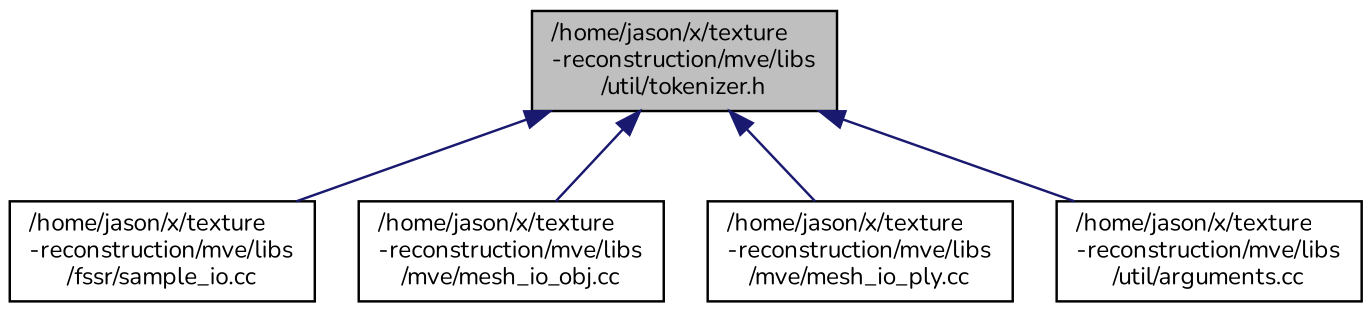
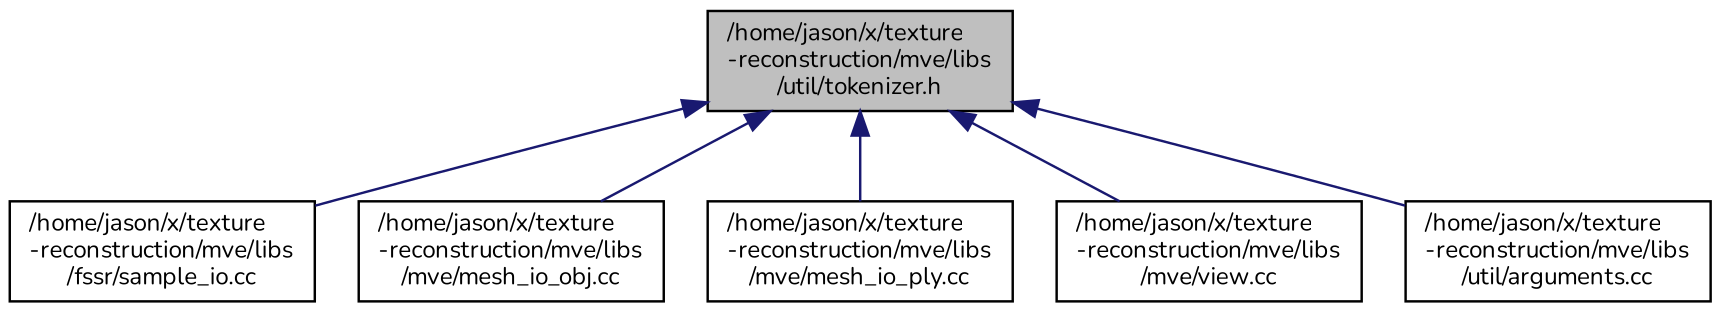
node "/home/jason/x/texture -reconstruction/mve/libs /mve/view.cc": added
